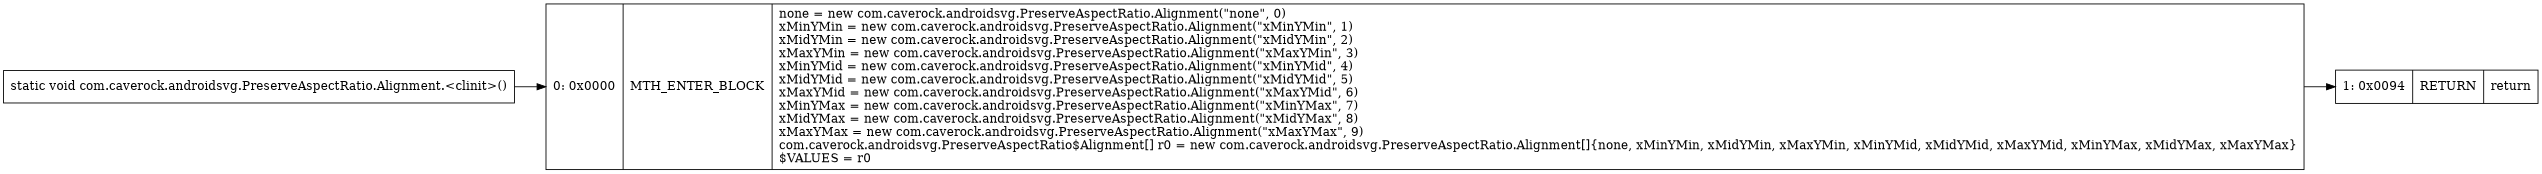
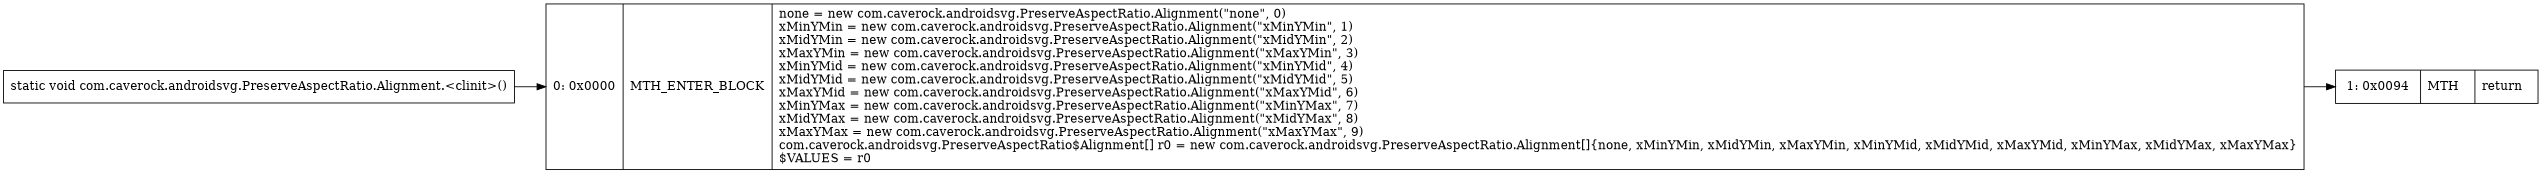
node "1: 0x0094": text "RETURN" -> "MTH"
